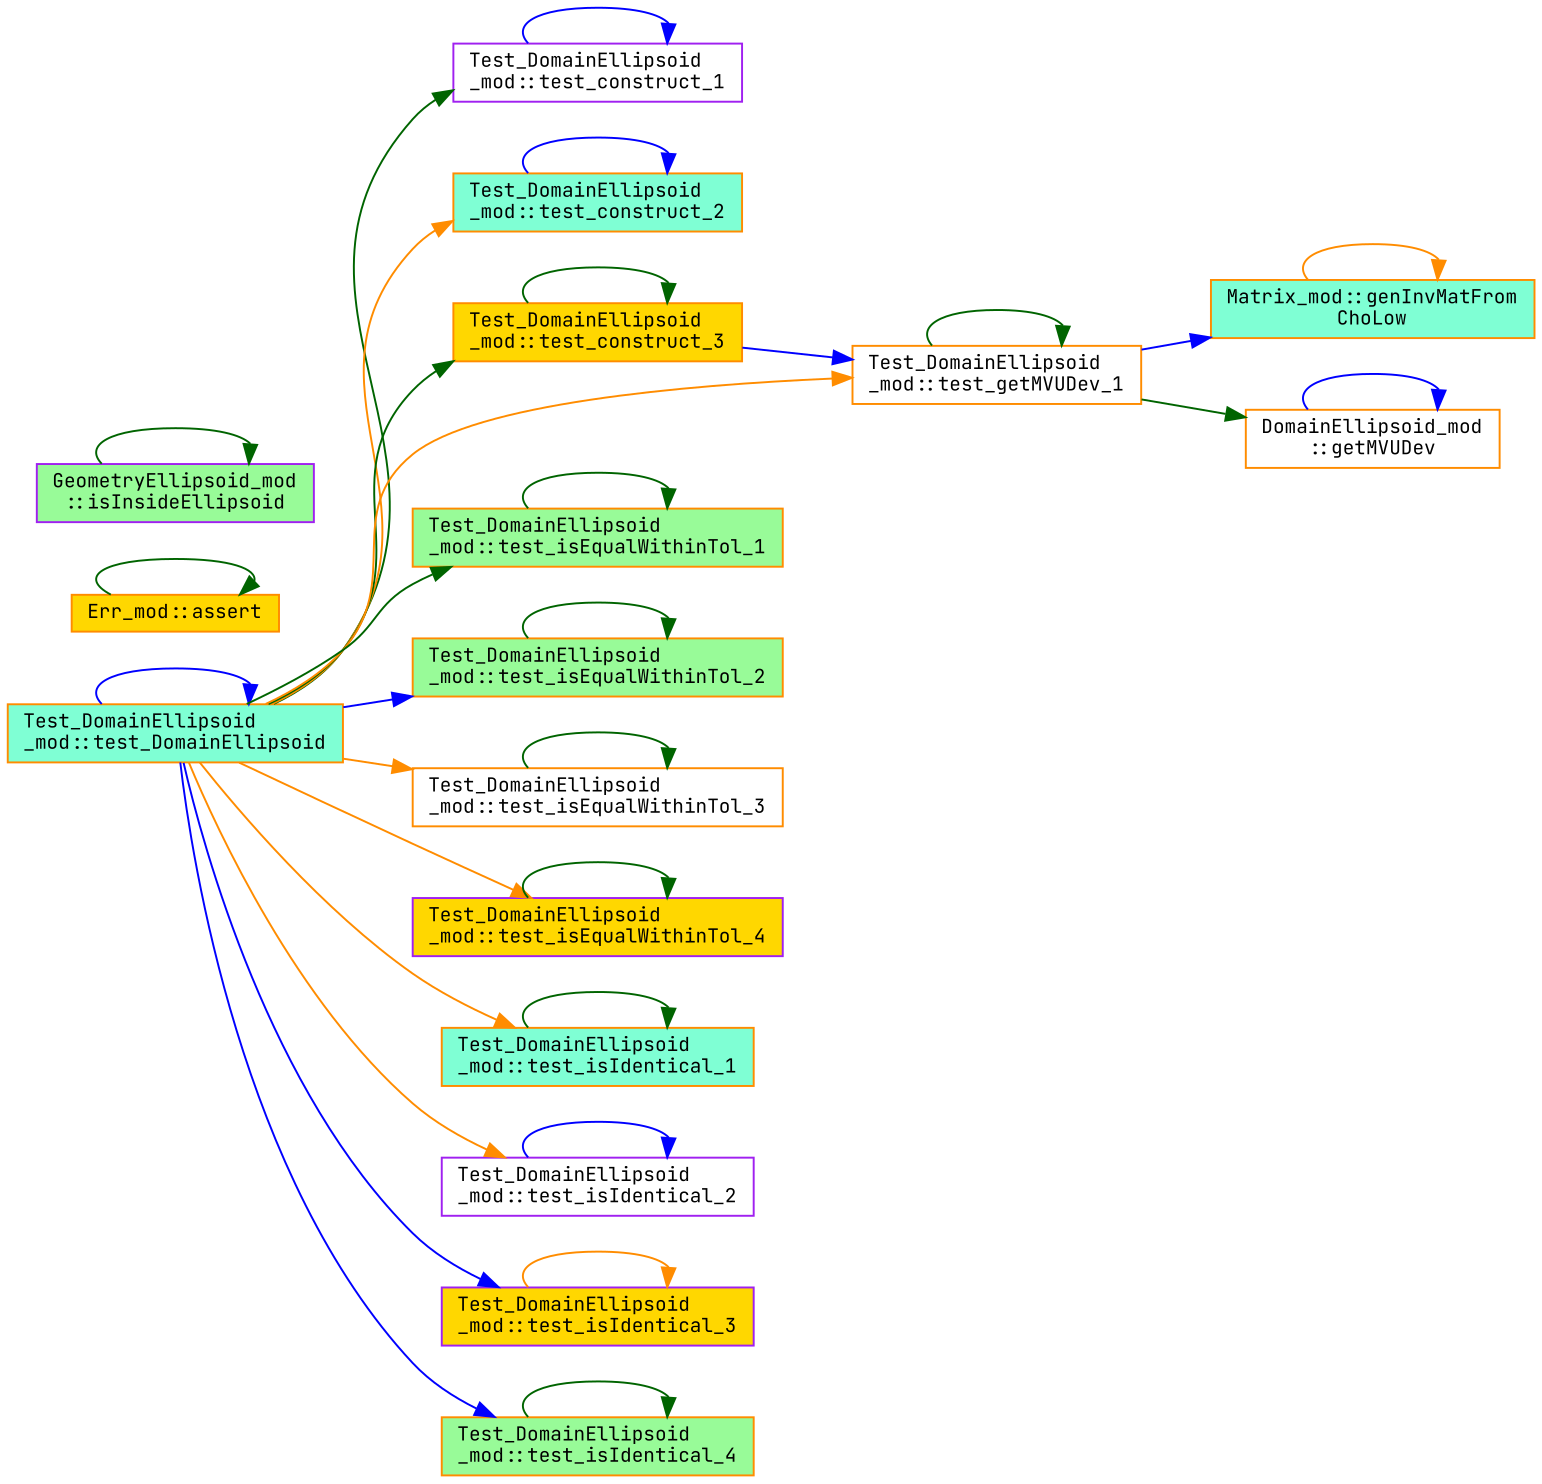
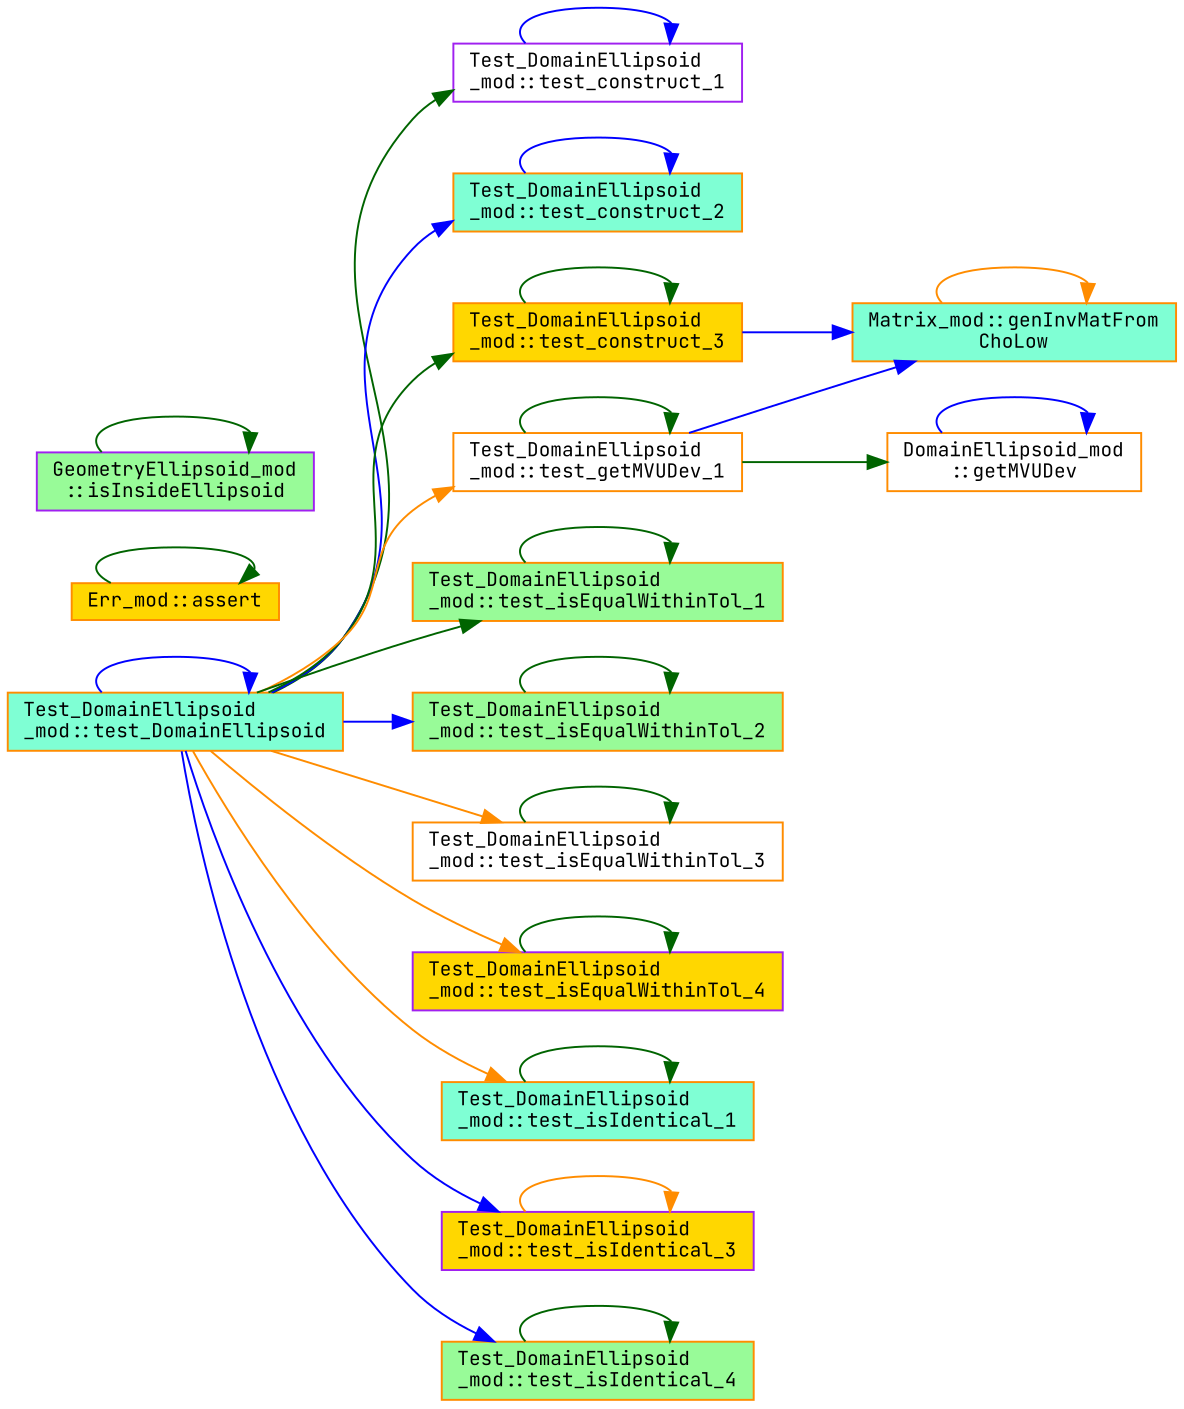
edge "Test_DomainEllipsoid _mod::test_construct_3" -> "Test_DomainEllipsoid _mod::test_getMVUDev_1": now "Test_DomainEllipsoid _mod::test_construct_3" -> "Matrix_mod::genInvMatFrom ChoLow"
edge "Test_DomainEllipsoid _mod::test_DomainEllipsoid" -> "Test_DomainEllipsoid _mod::test_construct_2": color darkorange -> blue
node "Test_DomainEllipsoid _mod::test_isIdentical_2": removed
